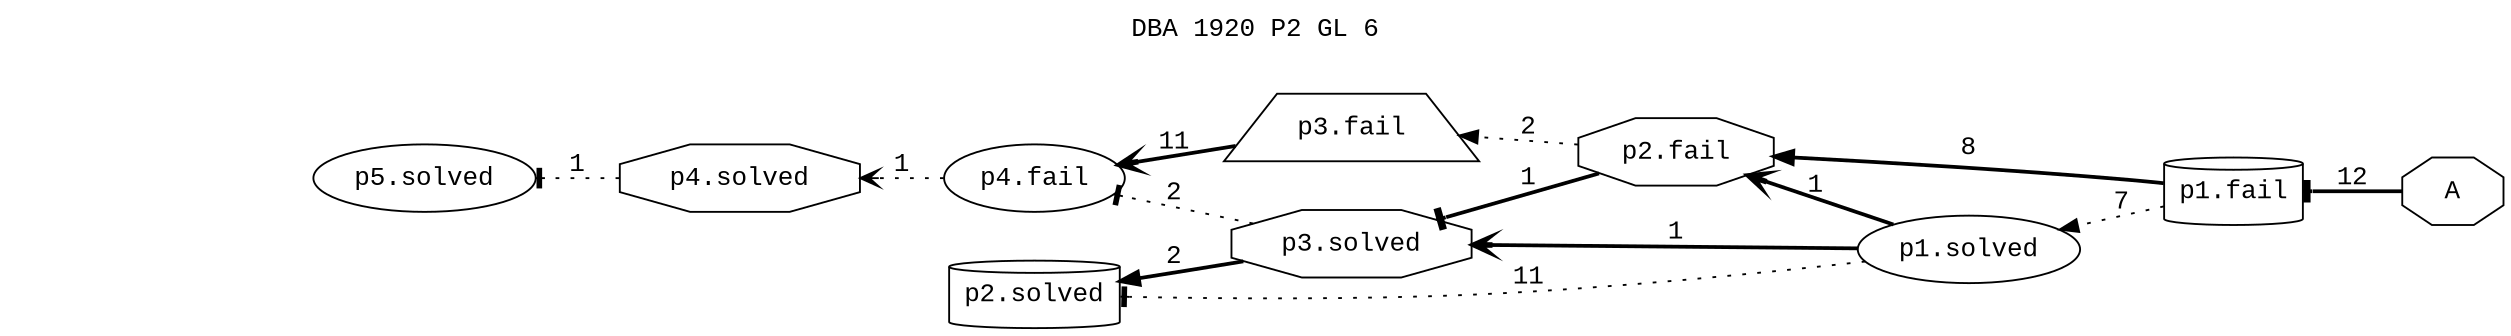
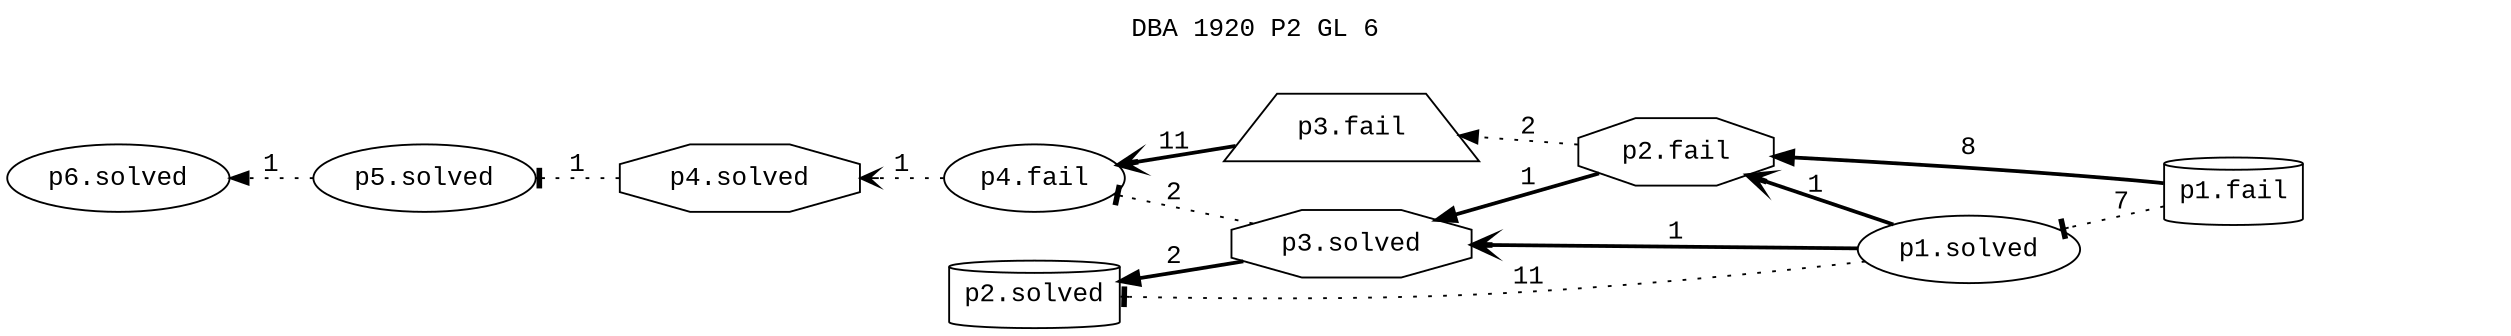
node "p6.solved": added
node "A": removed
edge "p2.fail" -> "p3.solved": arrowhead tee -> normal
edge "p1.fail" -> "p1.solved": arrowhead normal -> tee
